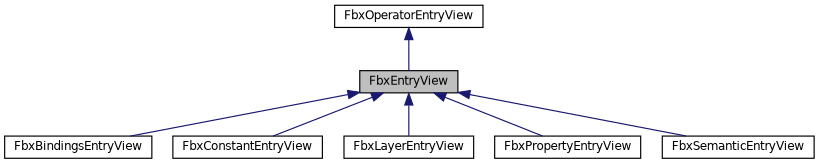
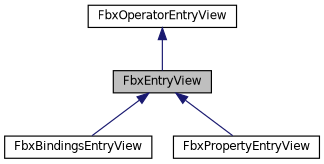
node "FbxConstantEntryView": removed
node "FbxLayerEntryView": removed
node "FbxSemanticEntryView": removed
